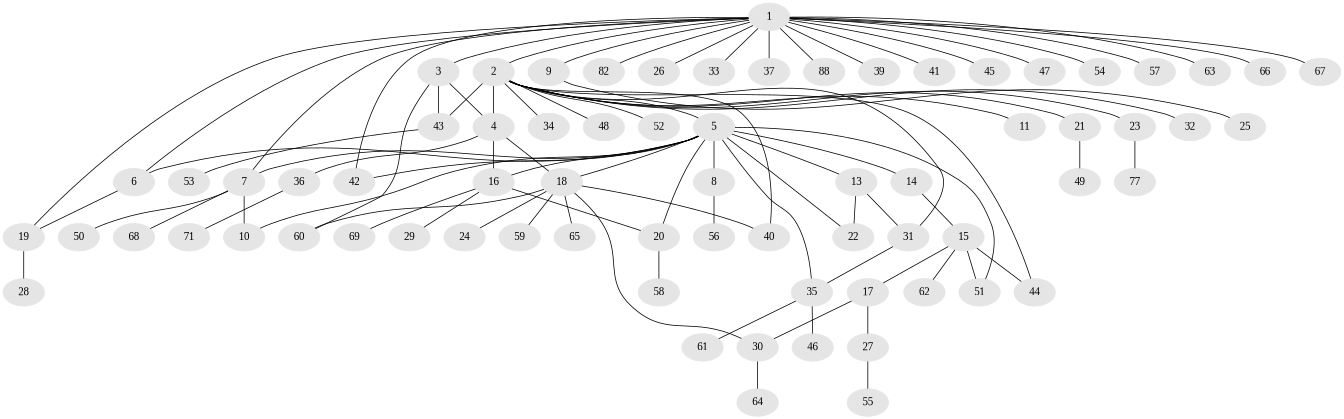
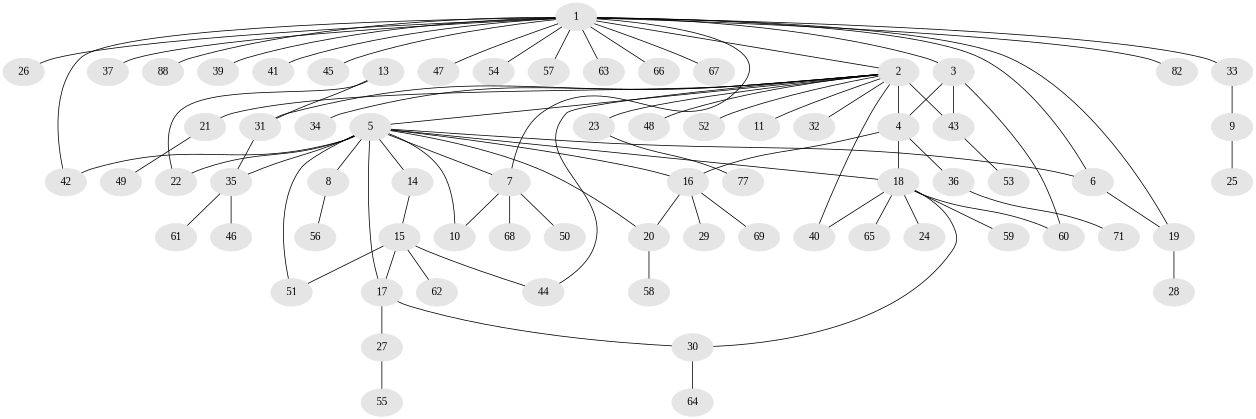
edge "1" -- "9": now "33" -- "9"
edge "5" -- "13": now "5" -- "17"
